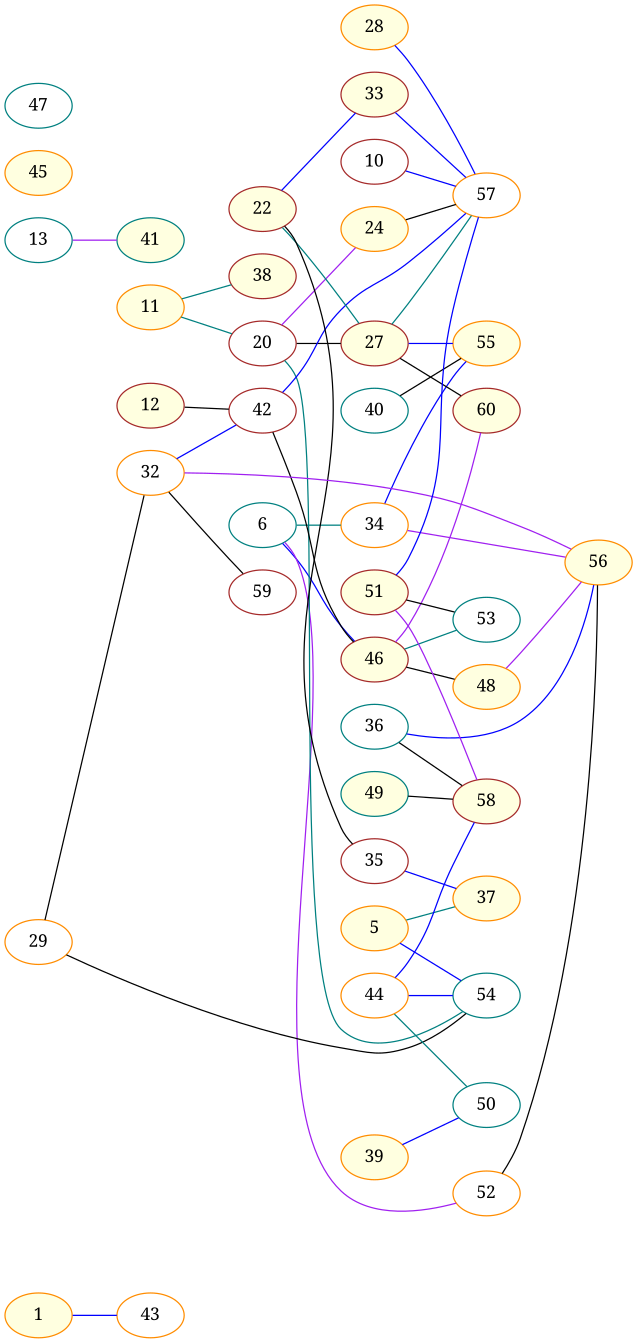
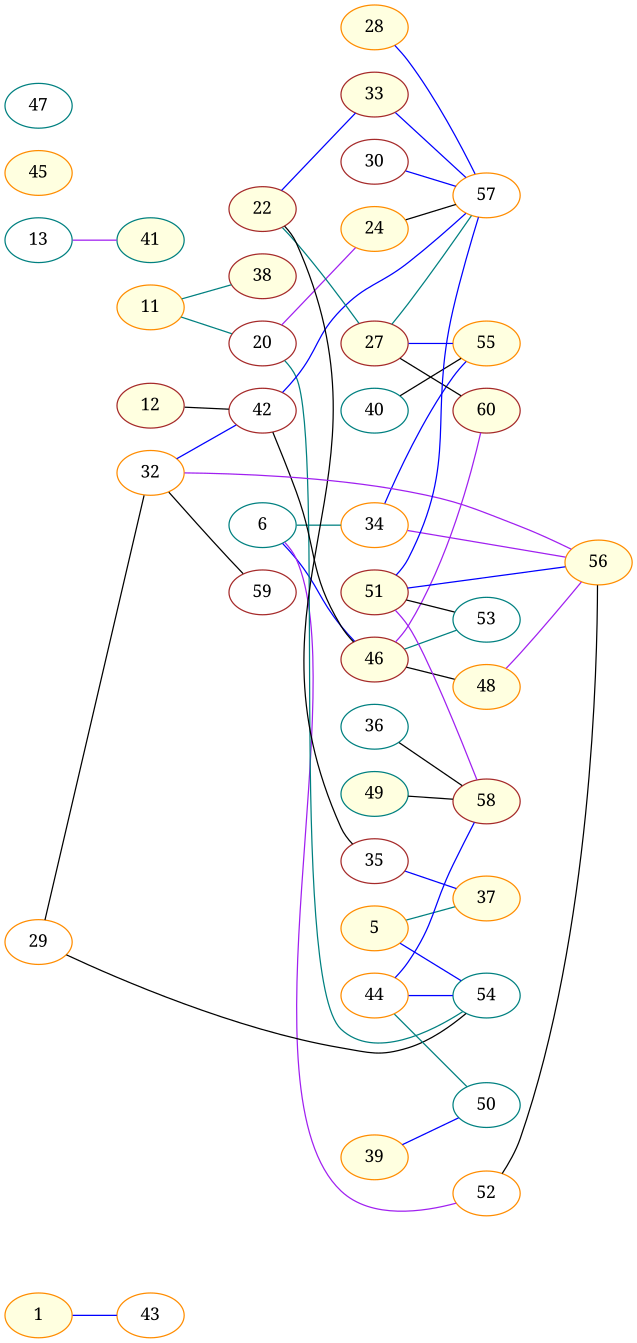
node "10": label "10" -> "30"
edge "20" -- "27": removed
edge "56" -- "36": now "56" -- "51"
